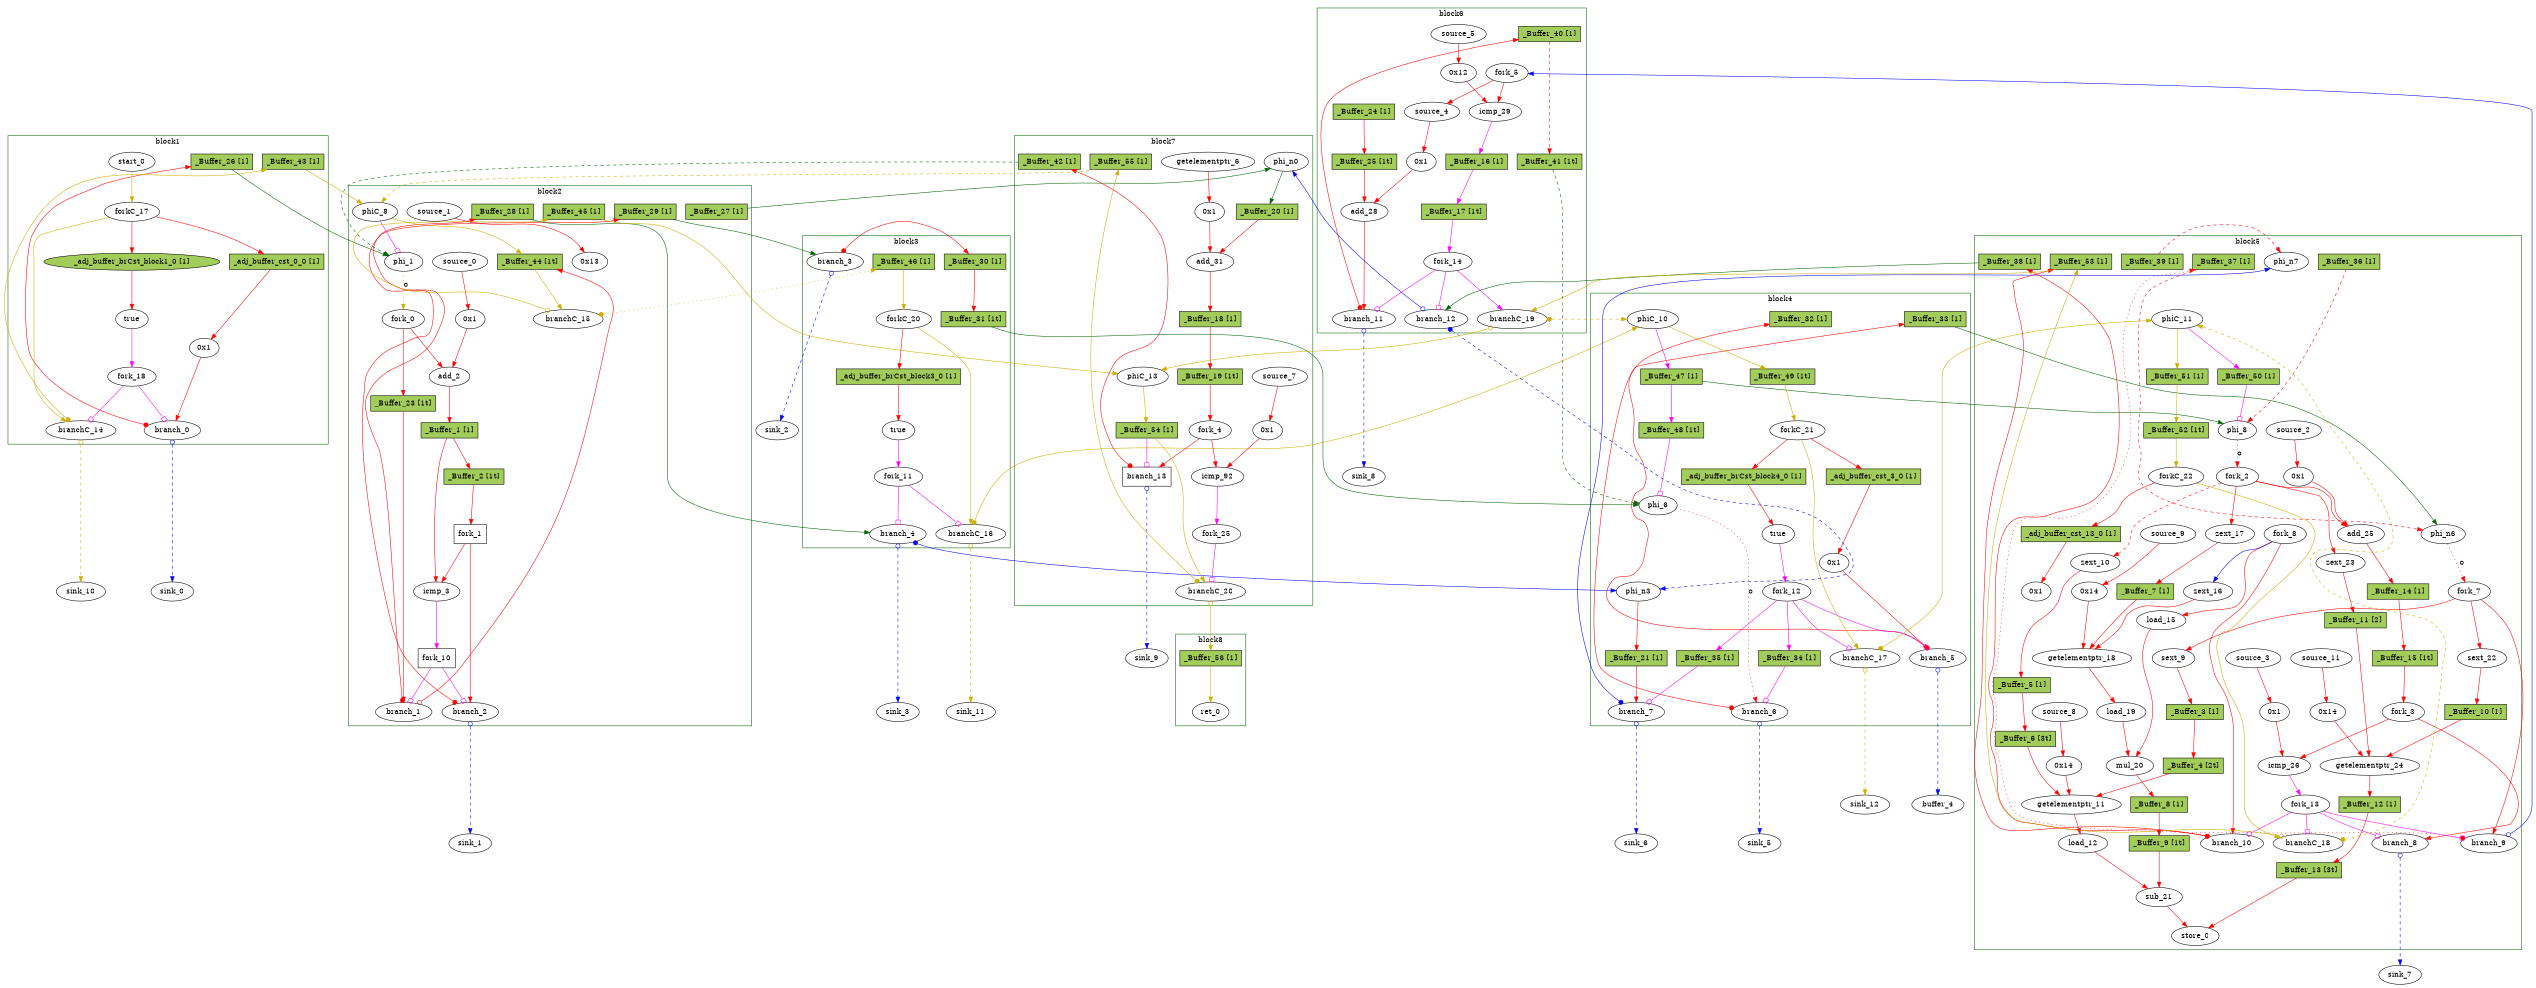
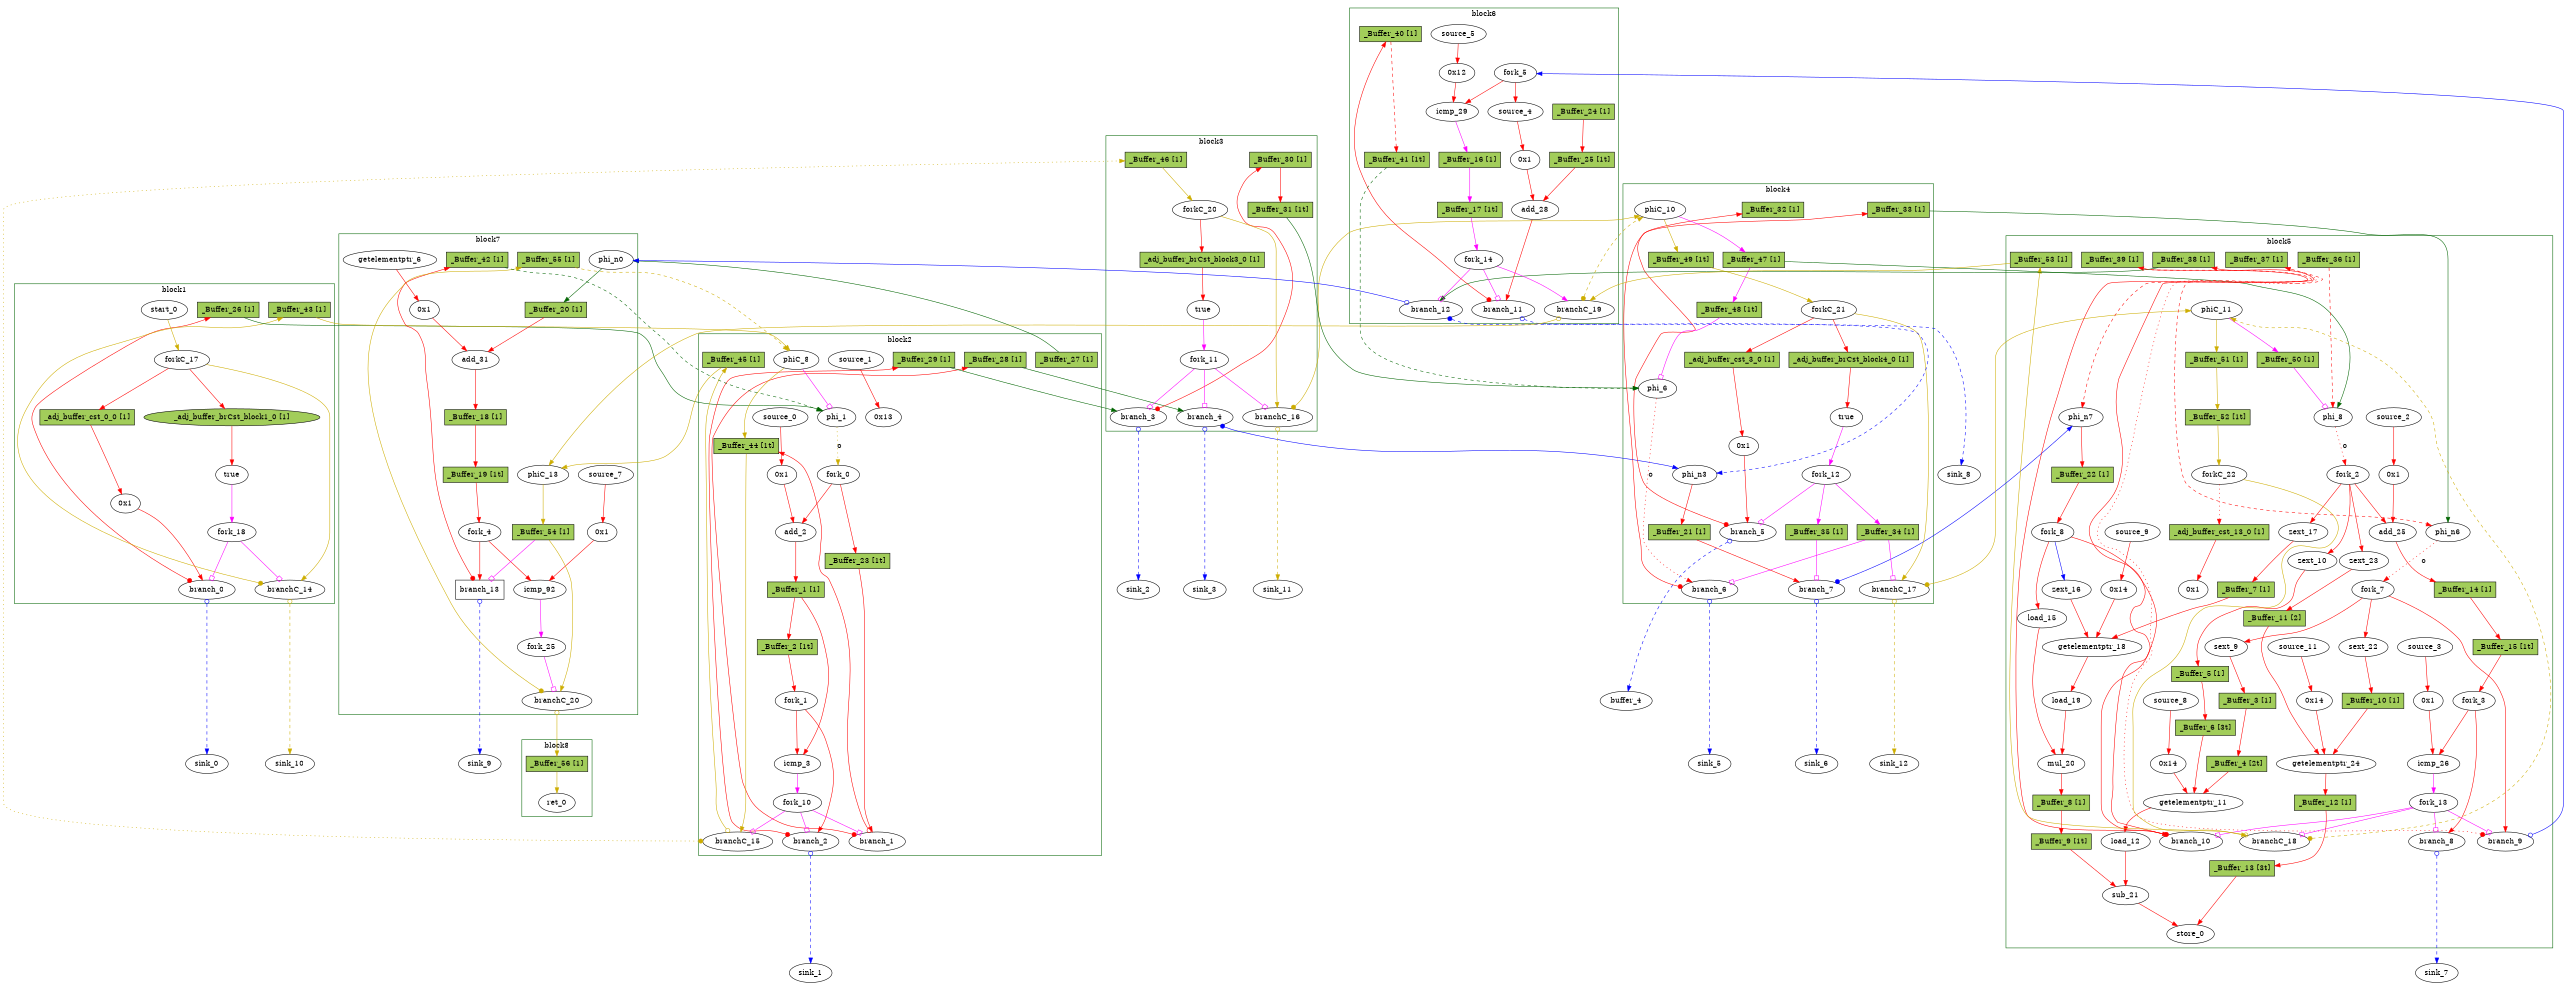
edge "fork_11" -> "branch_3": added
node "_Buffer_22 [1]": added
edge "forkC_22" -> "_adj_buffer_cst_13_0 [1]": style solid -> dotted
edge "fork_2" -> "zext_10": style dashed -> solid
node "fork_1": shape box -> ellipse
edge "fork_12" -> "branchC_17": now "_Buffer_34 [1]" -> "branchC_17"
edge "_Buffer_53 [1]" -- "branch_10": now "_Buffer_39 [1]" -- "branch_10"
node "fork_10": shape box -> ellipse
edge "fork_10" -> "branchC_15": added
